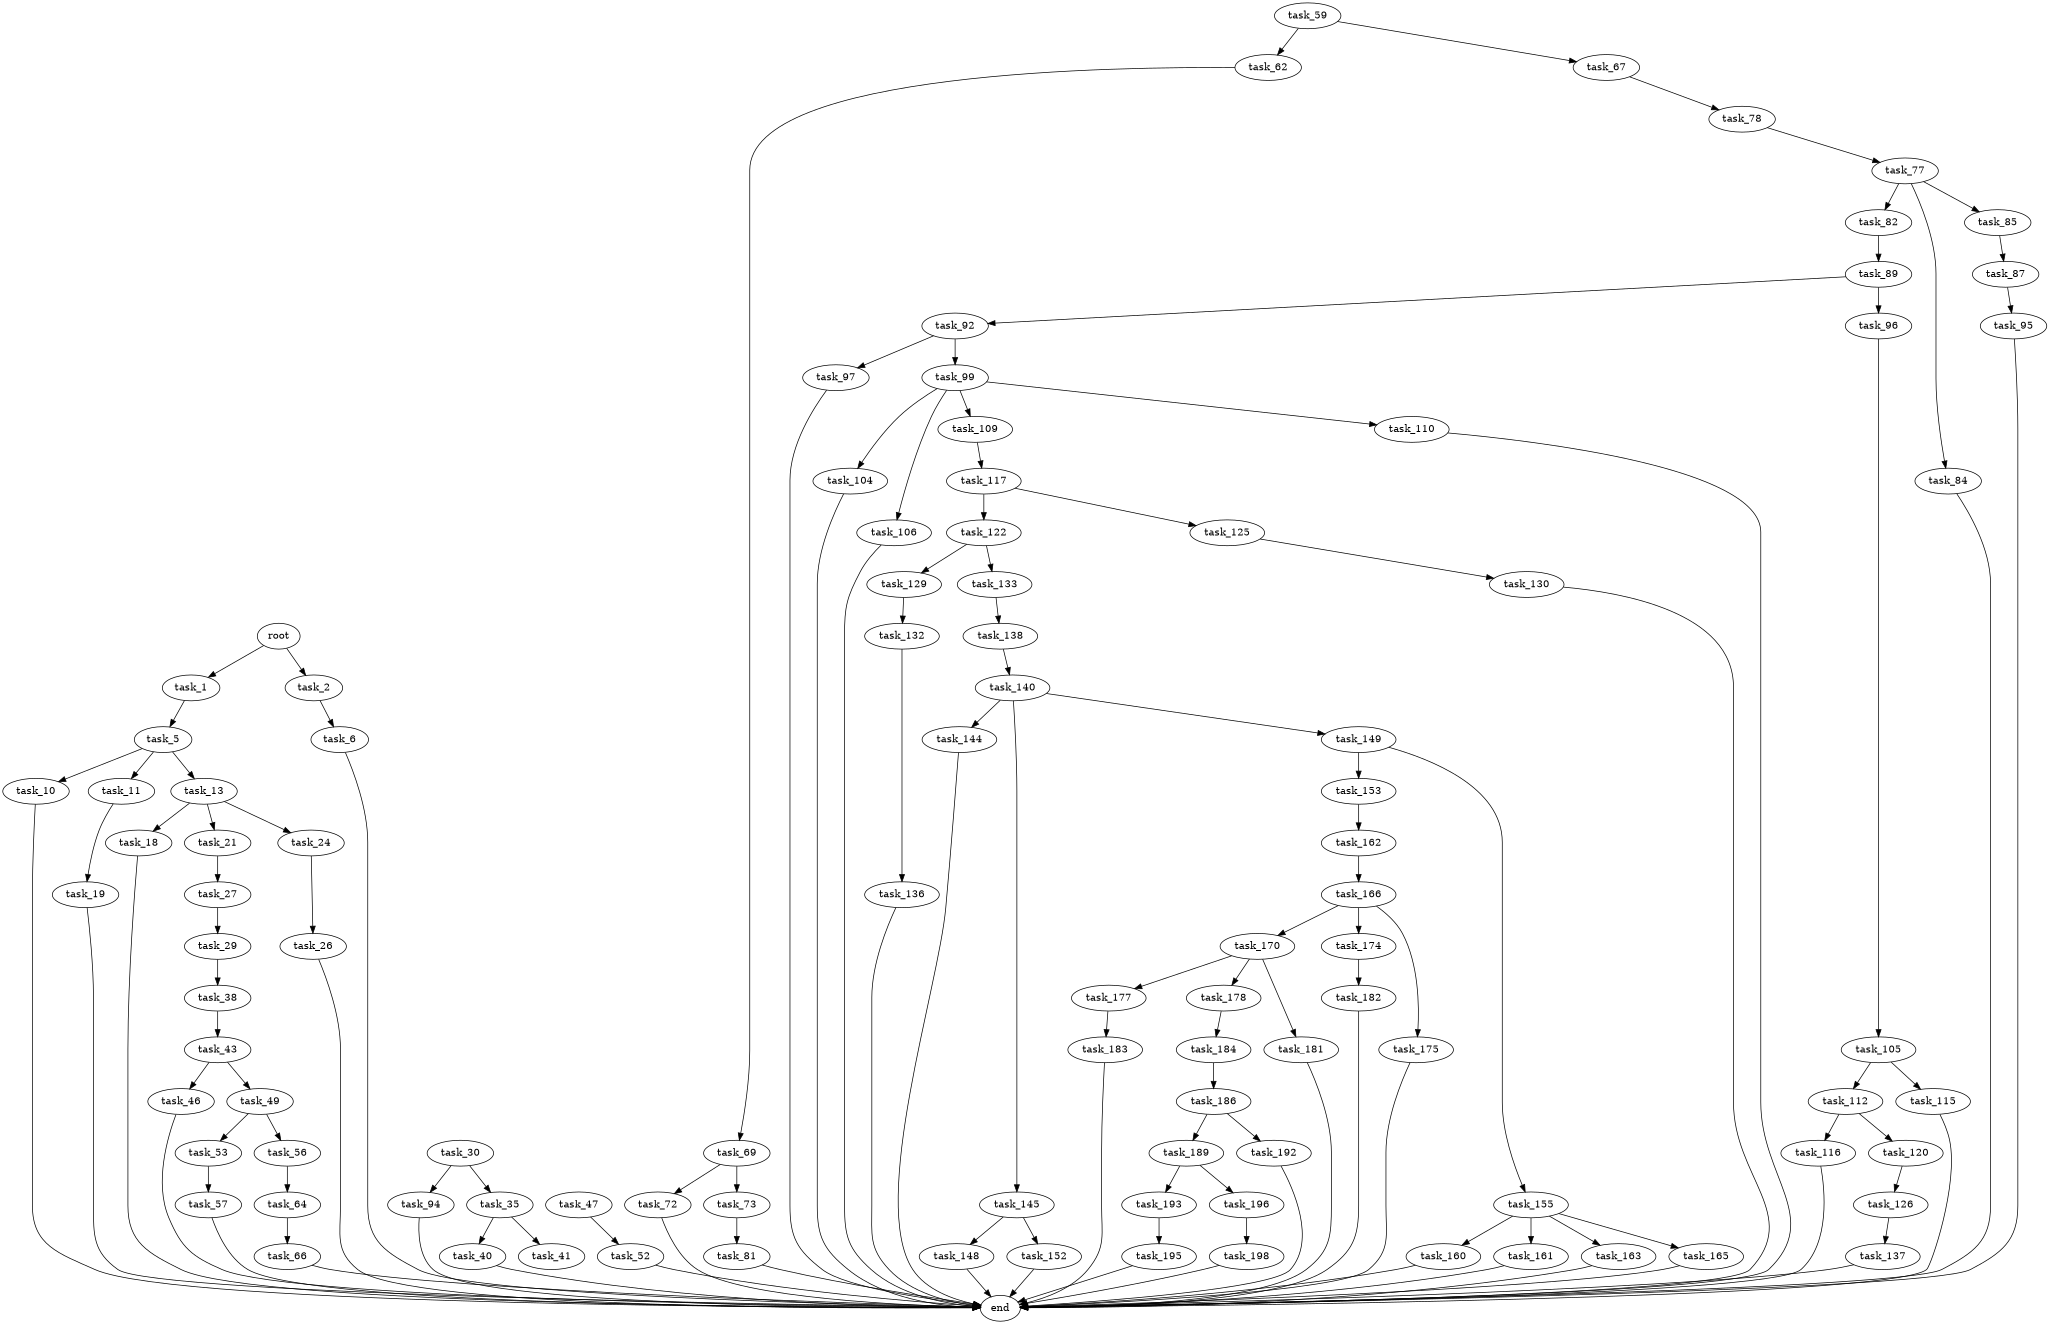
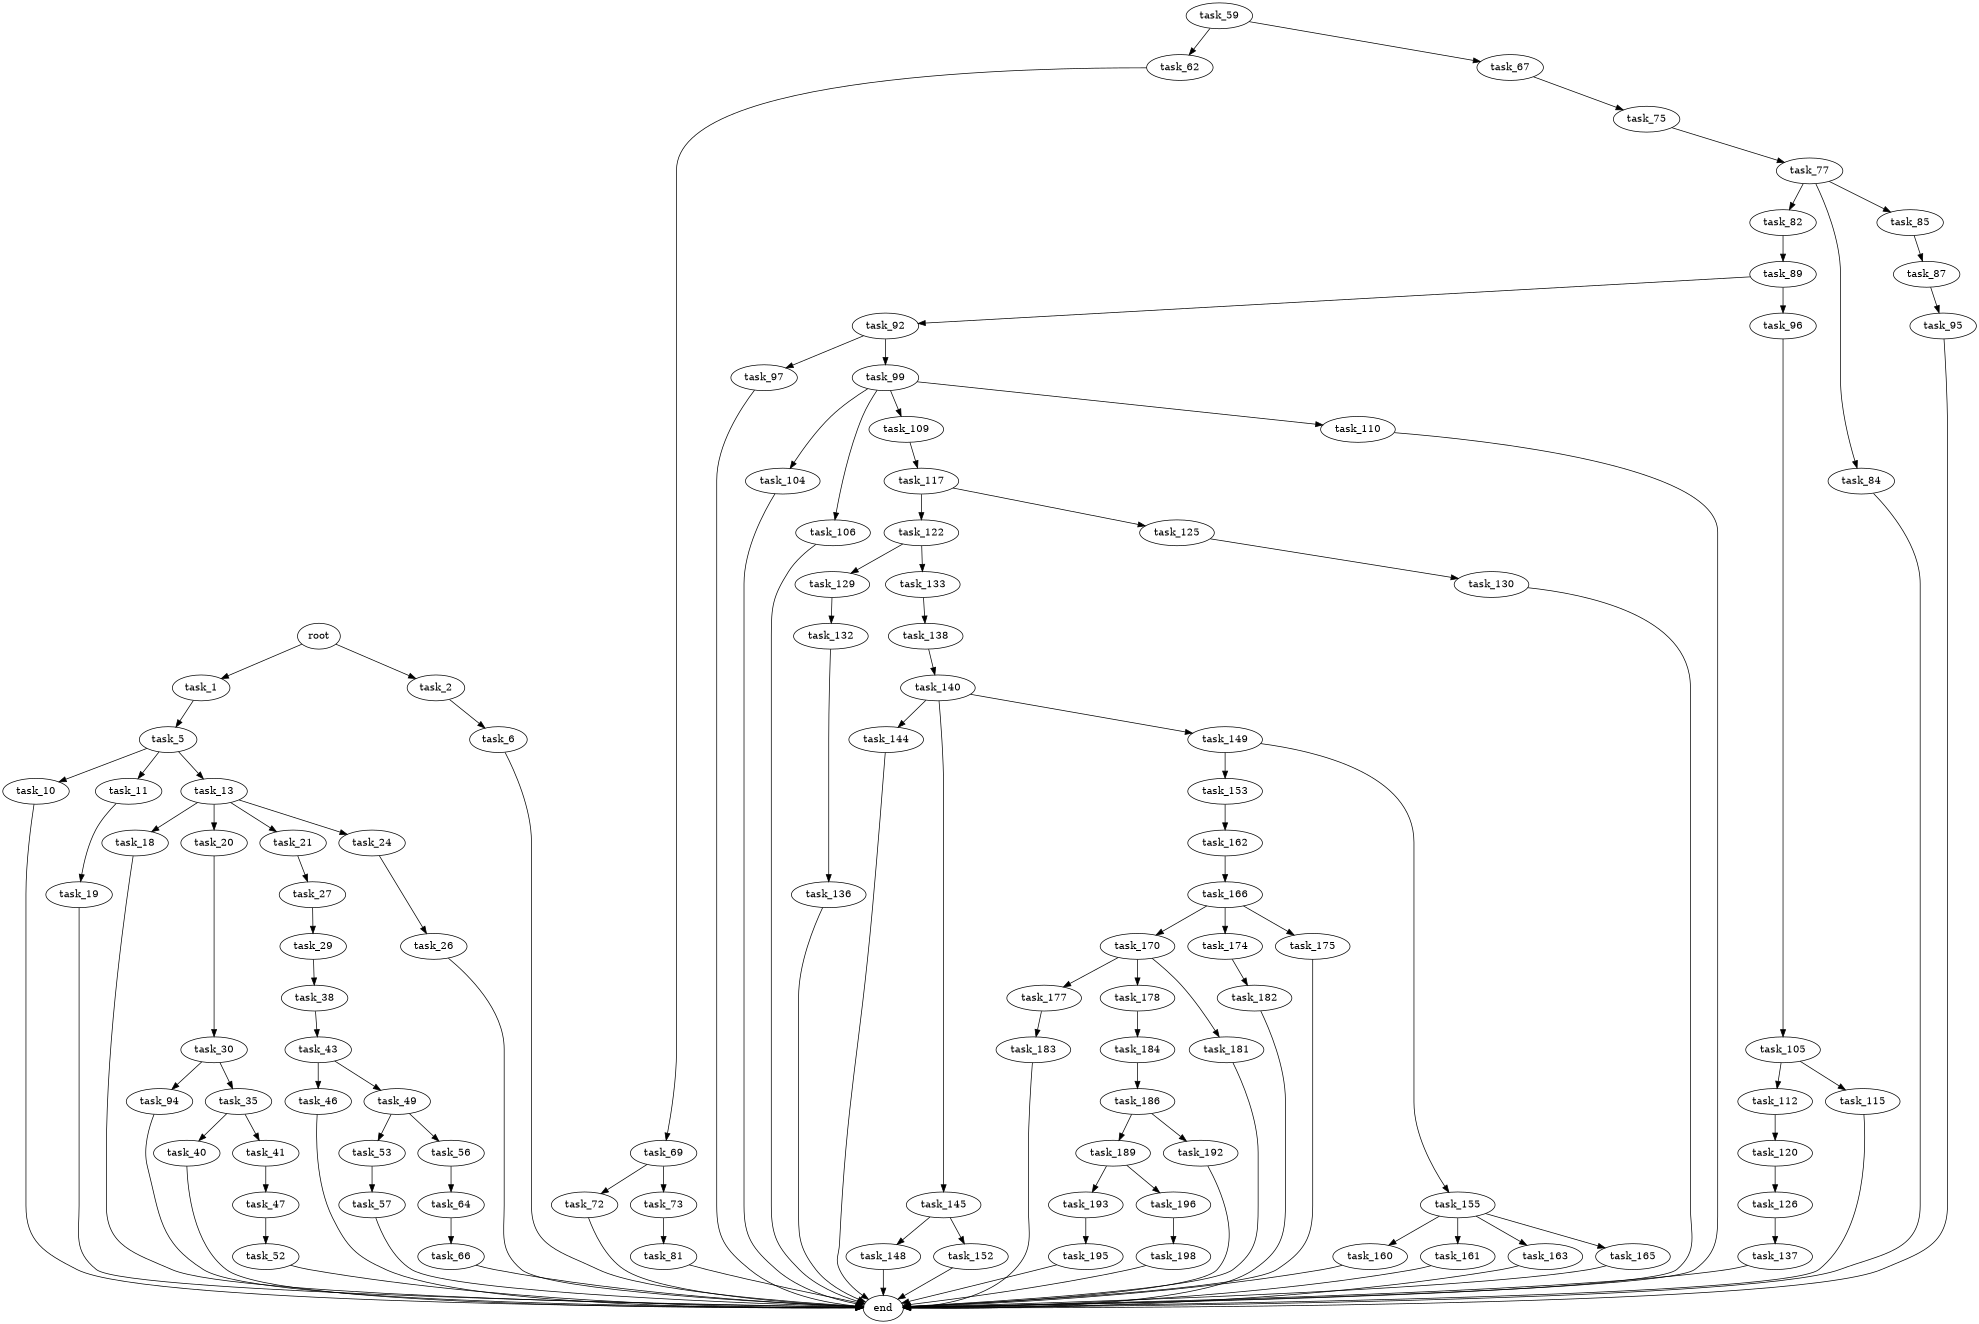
node "task_78": label "task_78" -> "task_75"
node "task_20": added
node "task_116": removed
edge "task_41" -> "task_47": added
